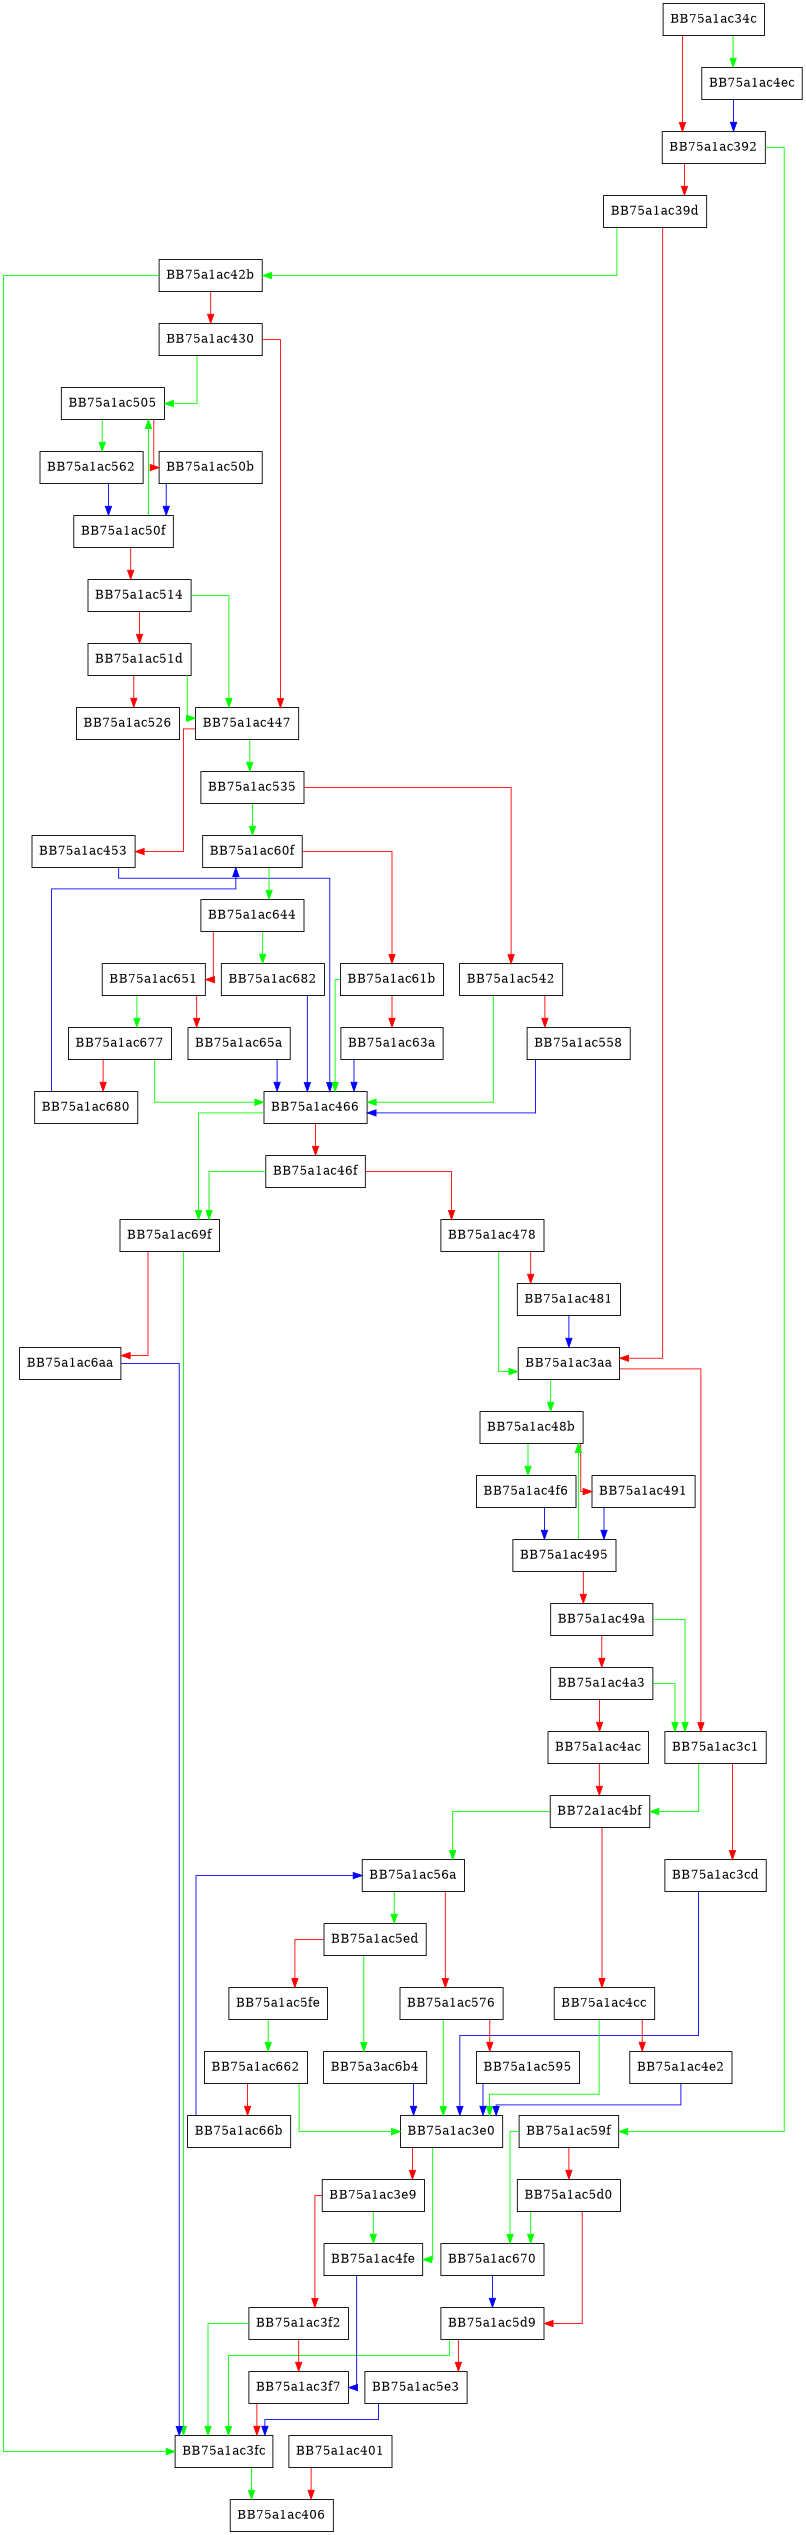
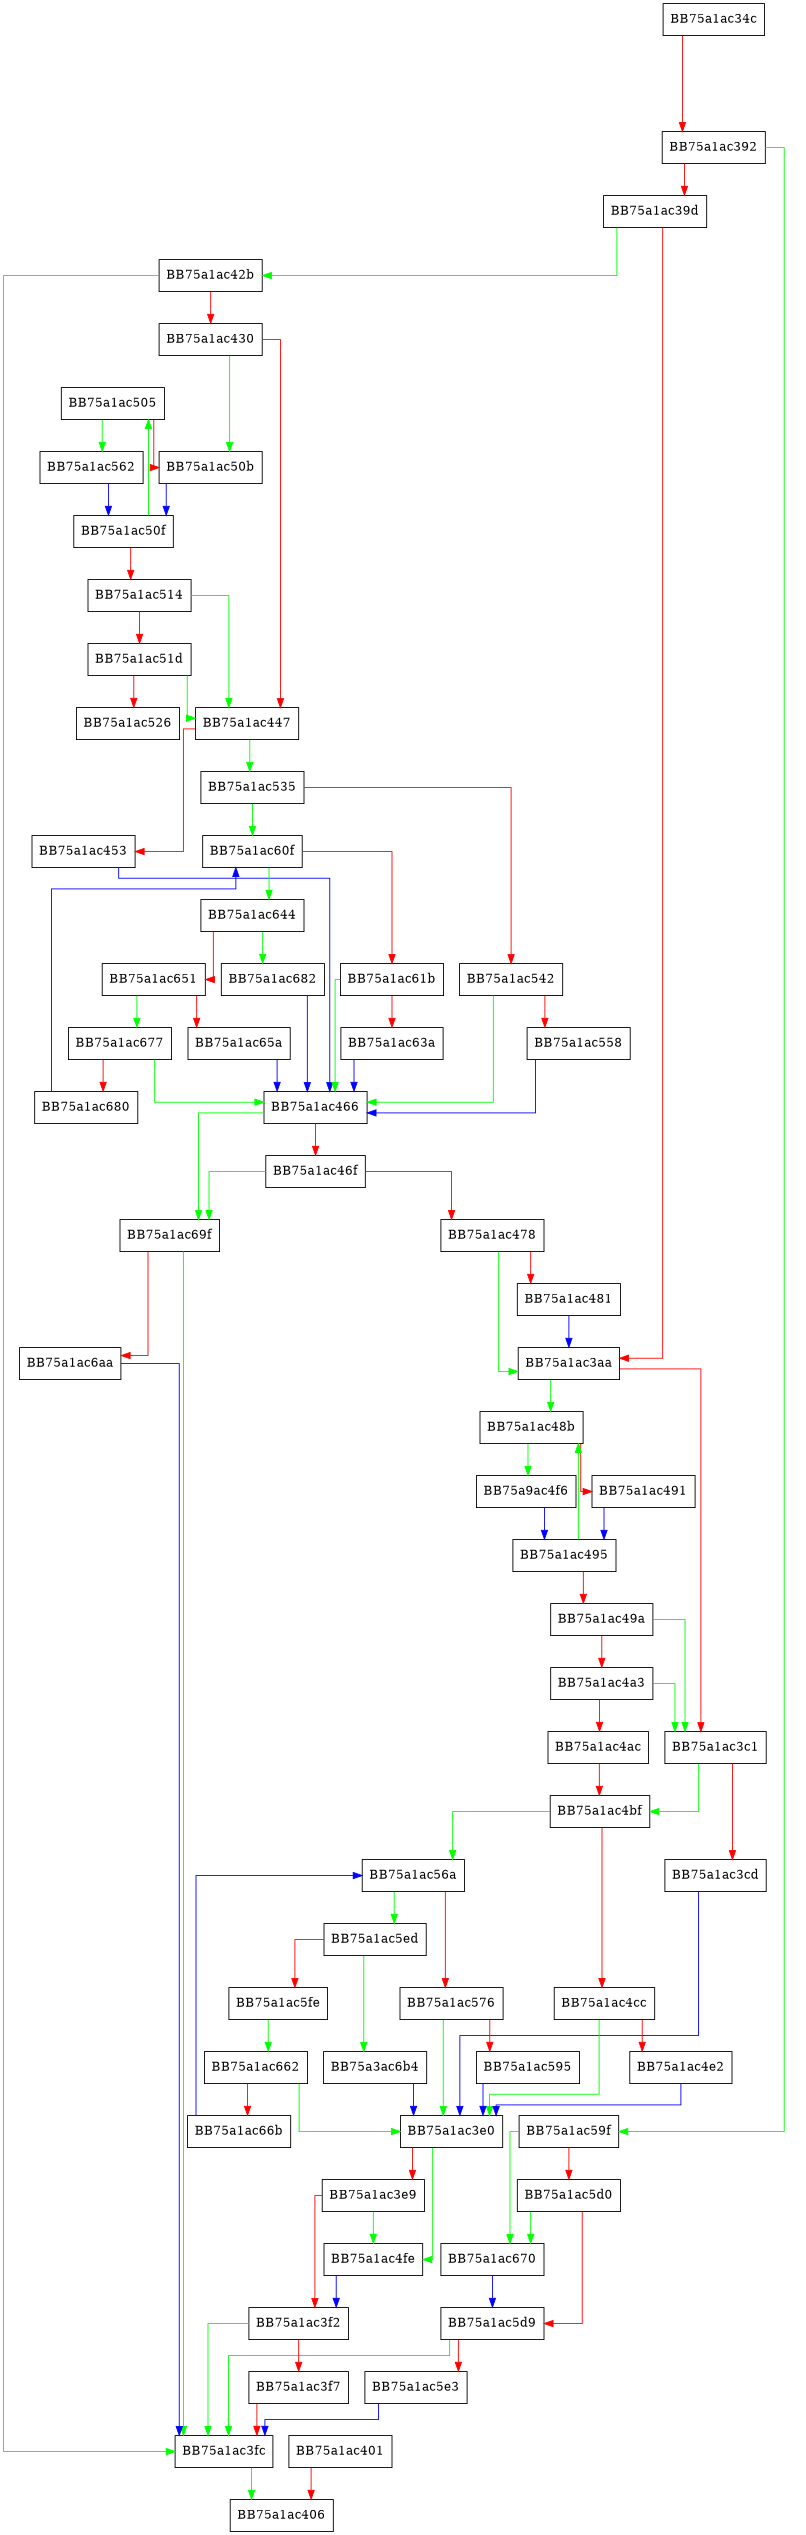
node "BB75a1ac4ec": removed
edge "BB75a1ac430" -> "BB75a1ac505": now "BB75a1ac430" -> "BB75a1ac50b"
node "BB75a1ac4f6": label "BB75a1ac4f6" -> "BB75a9ac4f6"
node "BB72a1ac4bf": label "BB72a1ac4bf" -> "BB75a1ac4bf"
edge "BB75a1ac4fe" -> "BB75a1ac3f7": now "BB75a1ac4fe" -> "BB75a1ac3f2"
